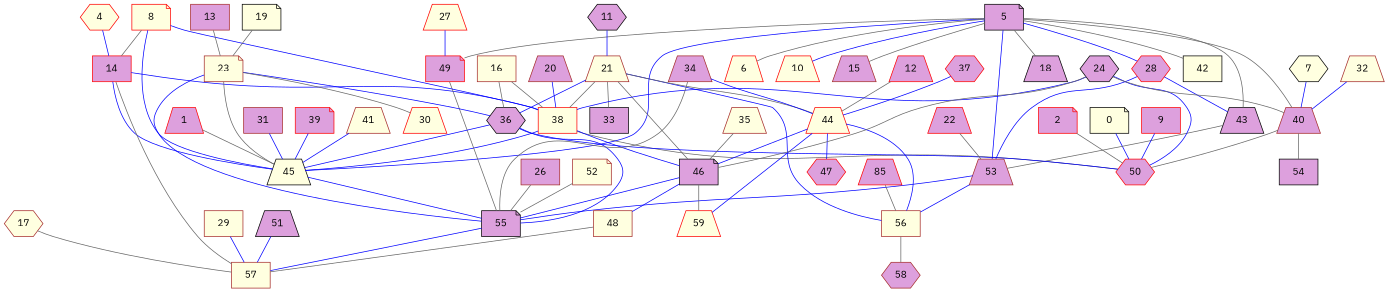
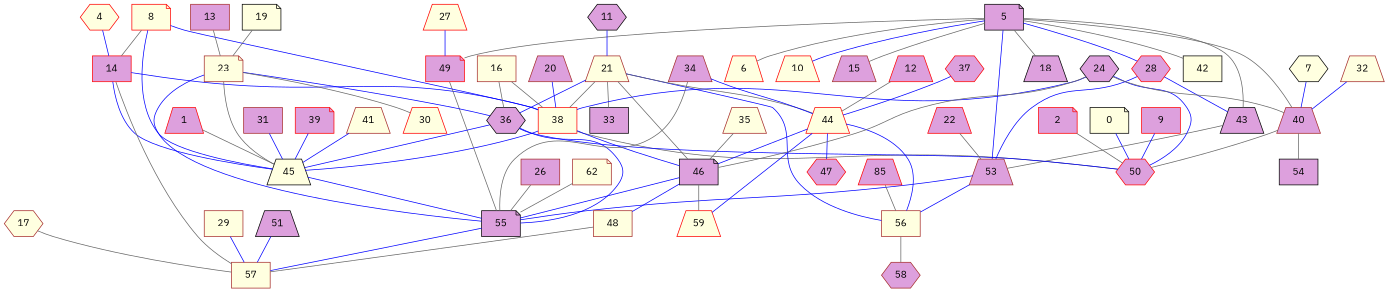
edge "5" -- "45": removed
node "52": label "52" -> "62"
